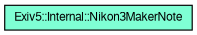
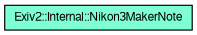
node "Exiv5::Internal::Nikon3MakerNote": label "Exiv5::Internal::Nikon3MakerNote" -> "Exiv2::Internal::Nikon3MakerNote"
